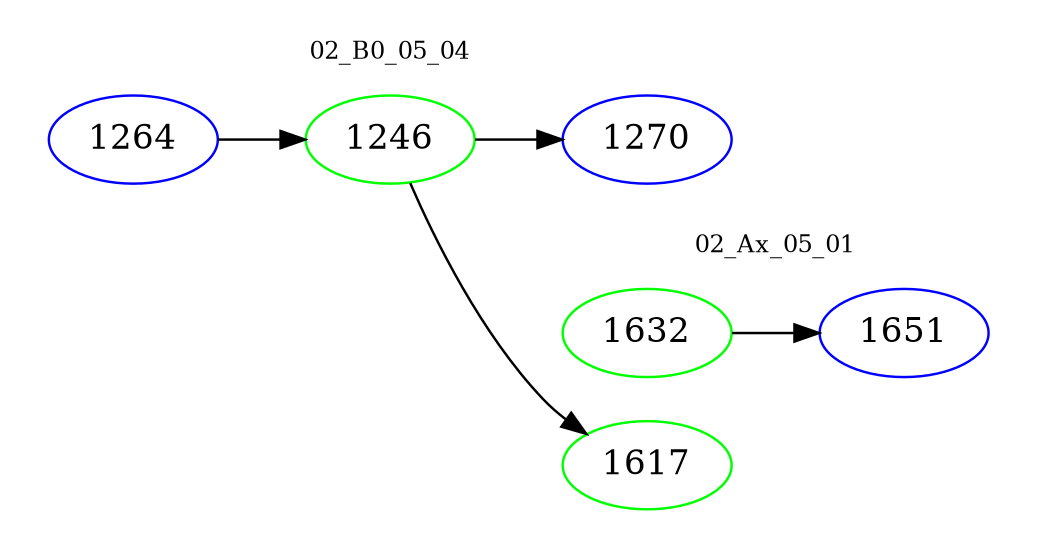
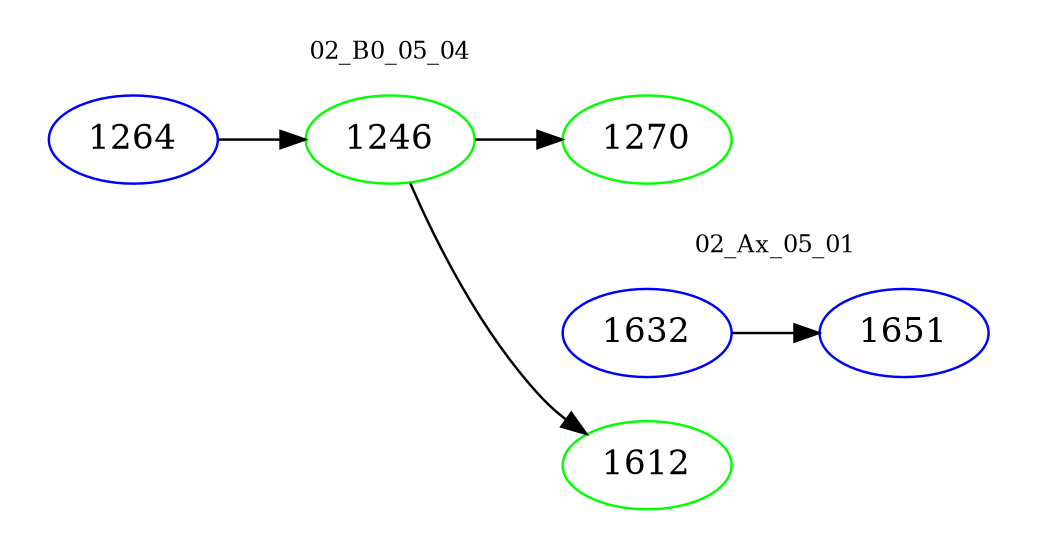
node "1270": color blue -> green
node "1632": color green -> blue
node "1617": label "1617" -> "1612"
